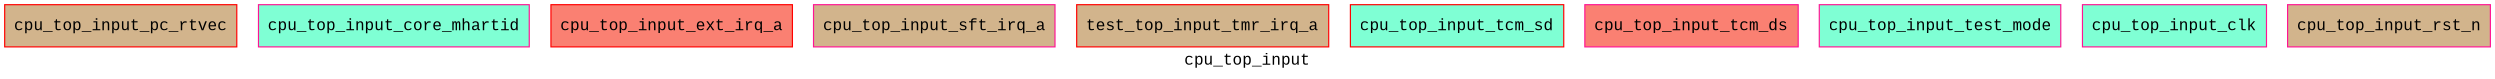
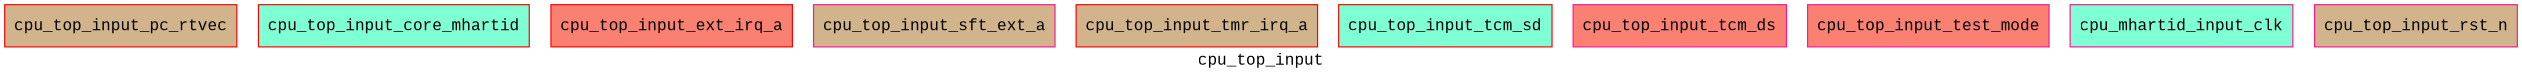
node "cpu_top_input_core_mhartid": color deeppink -> red
node "cpu_top_input_sft_irq_a": label "cpu_top_input_sft_irq_a" -> "cpu_top_input_sft_ext_a"
node "test_top_input_tmr_irq_a": label "test_top_input_tmr_irq_a" -> "cpu_top_input_tmr_irq_a"
node "cpu_top_input_test_mode": fillcolor aquamarine -> salmon
node "cpu_top_input_clk": label "cpu_top_input_clk" -> "cpu_mhartid_input_clk"
